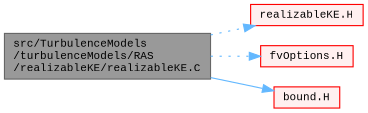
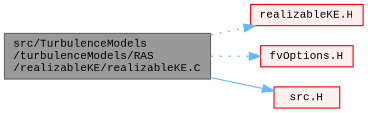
node "bound.H": label "bound.H" -> "src.H"
